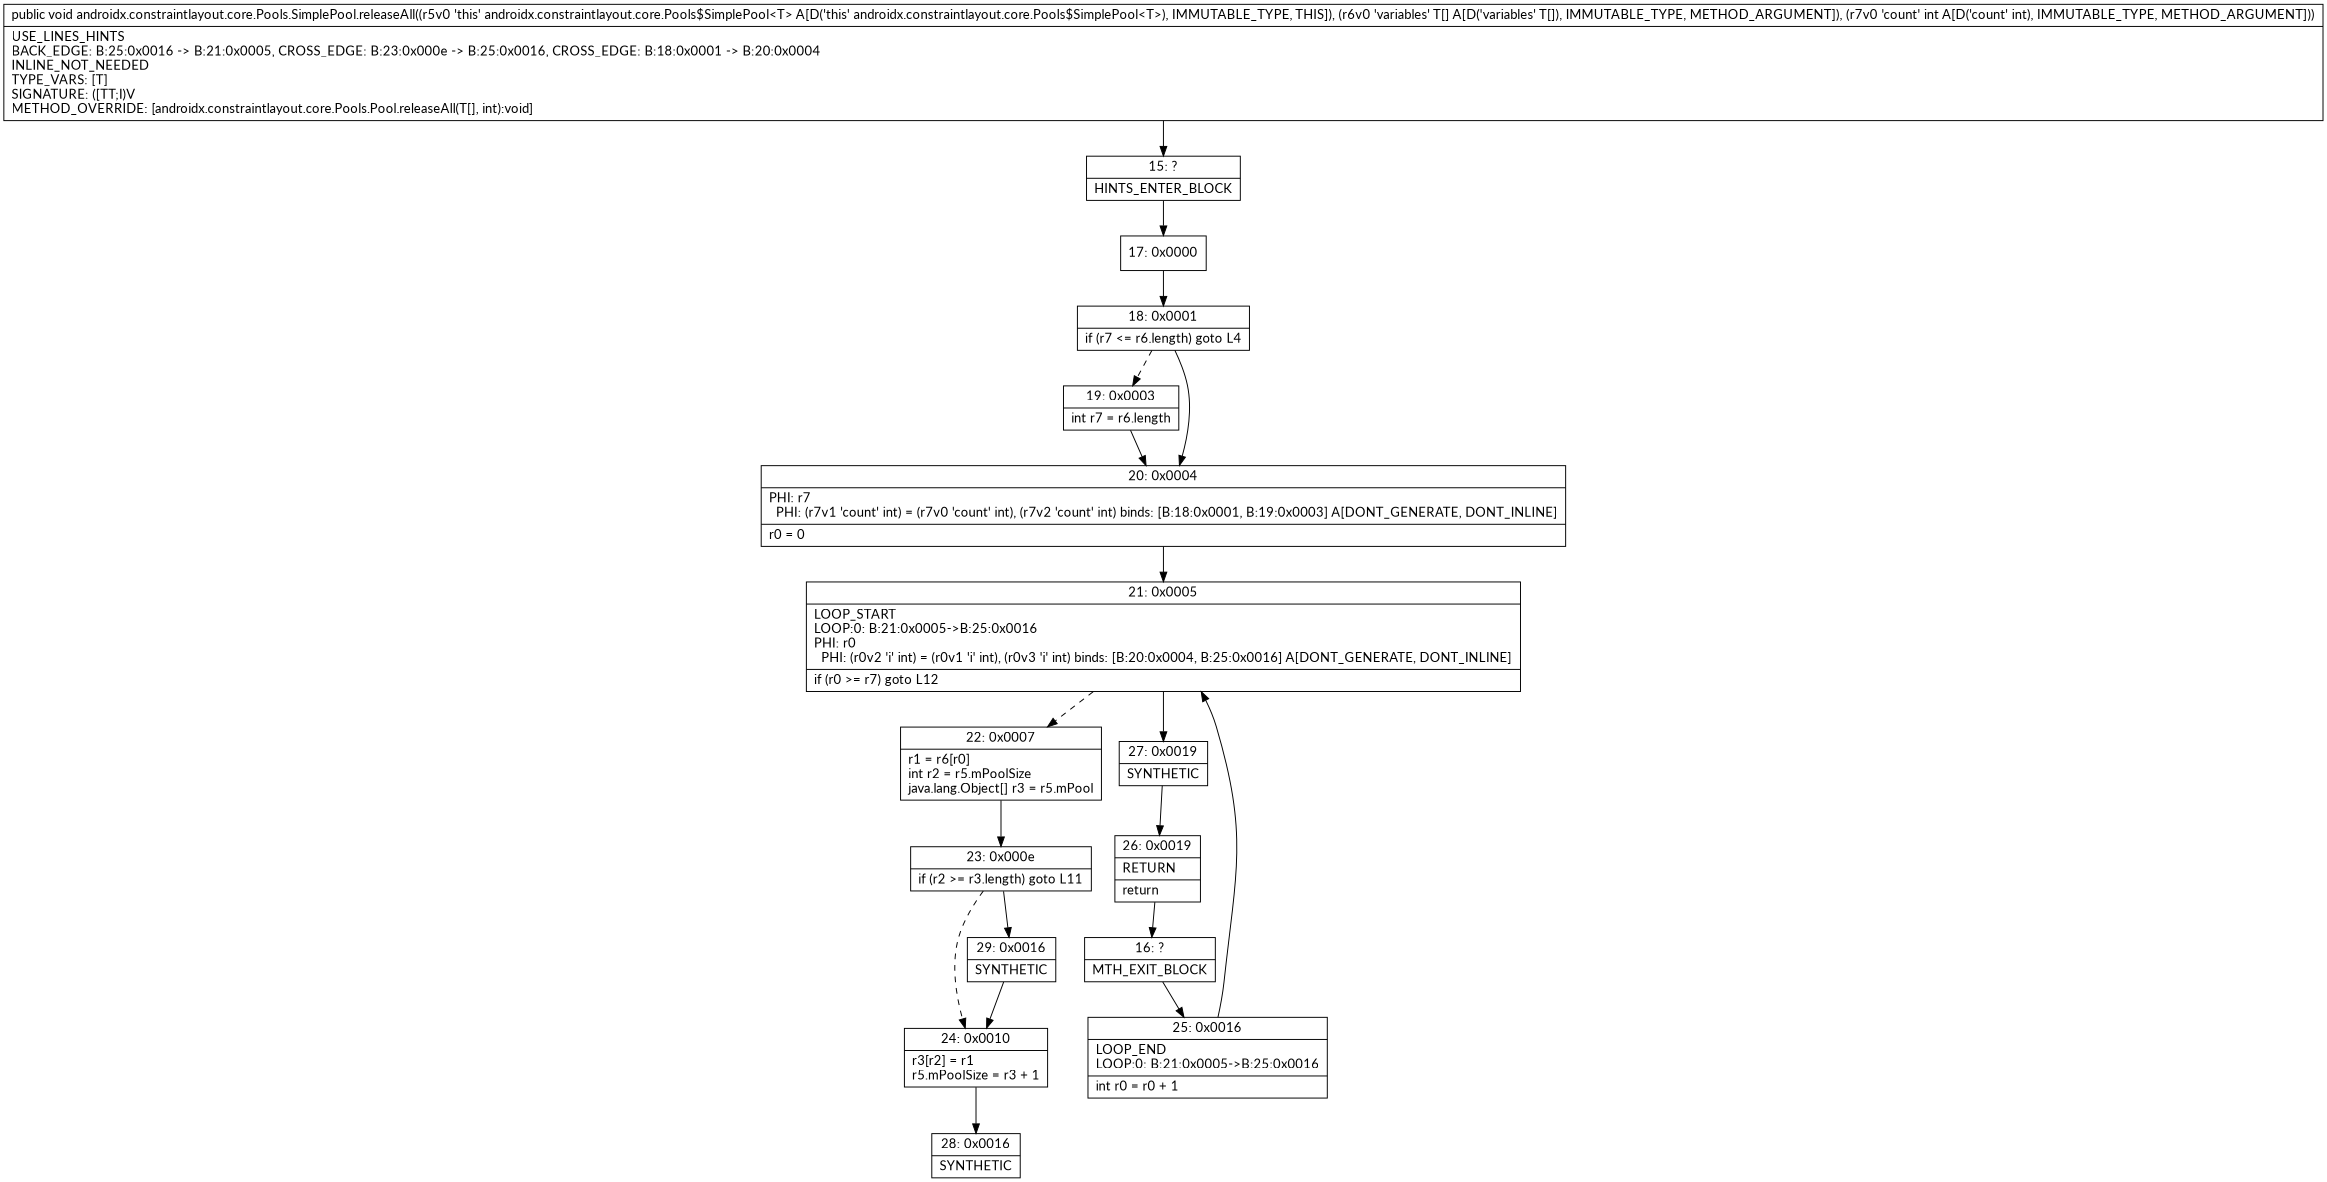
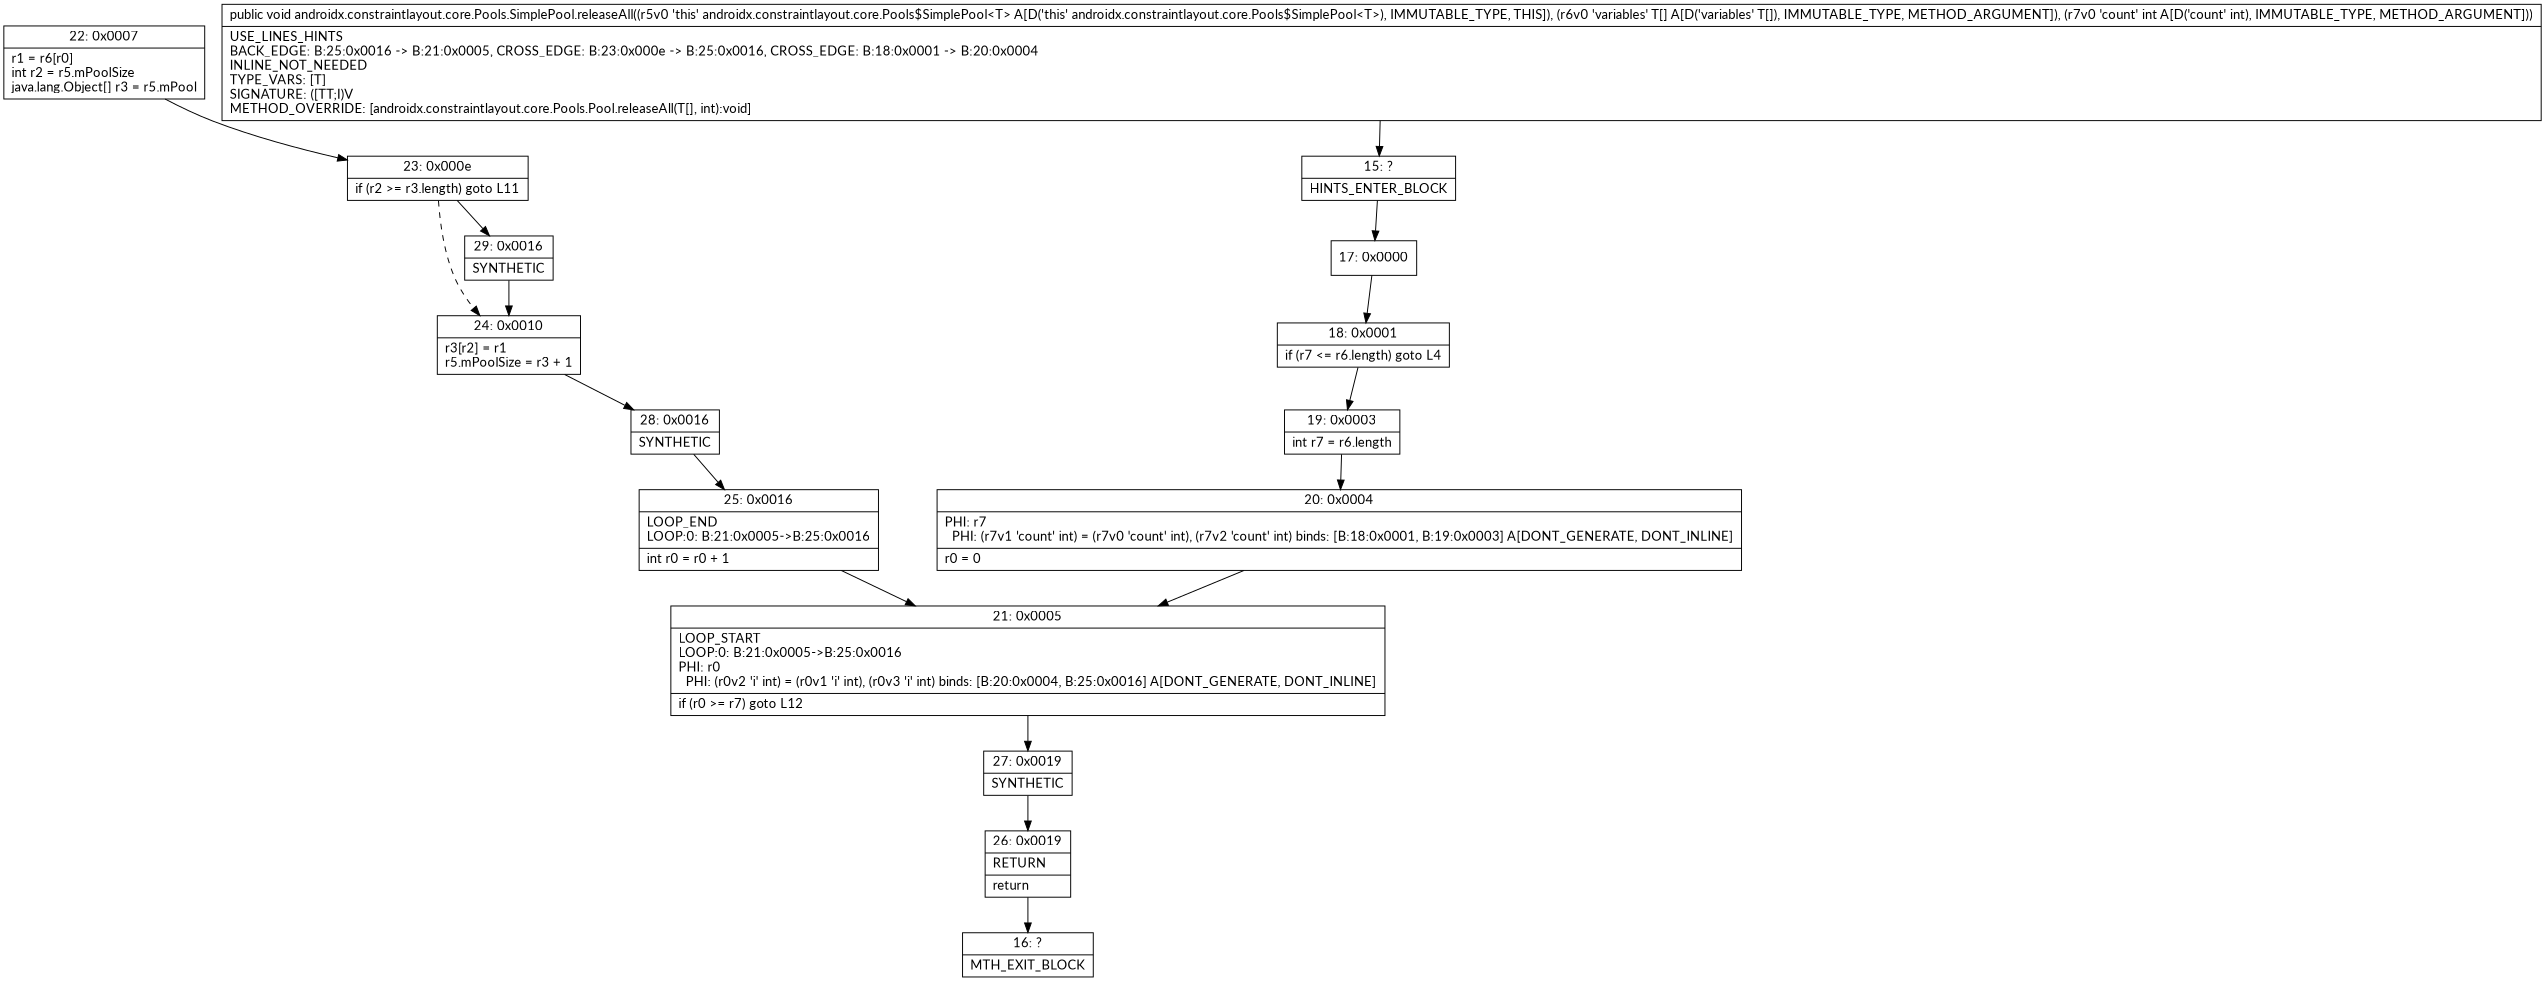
edge "18: 0x0001" -> "19: 0x0003": style dashed -> solid
edge "18: 0x0001" -> "20: 0x0004": removed
edge "21: 0x0005" -> "22: 0x0007": removed
edge "16: ?" -> "25: 0x0016": now "28: 0x0016" -> "25: 0x0016"
